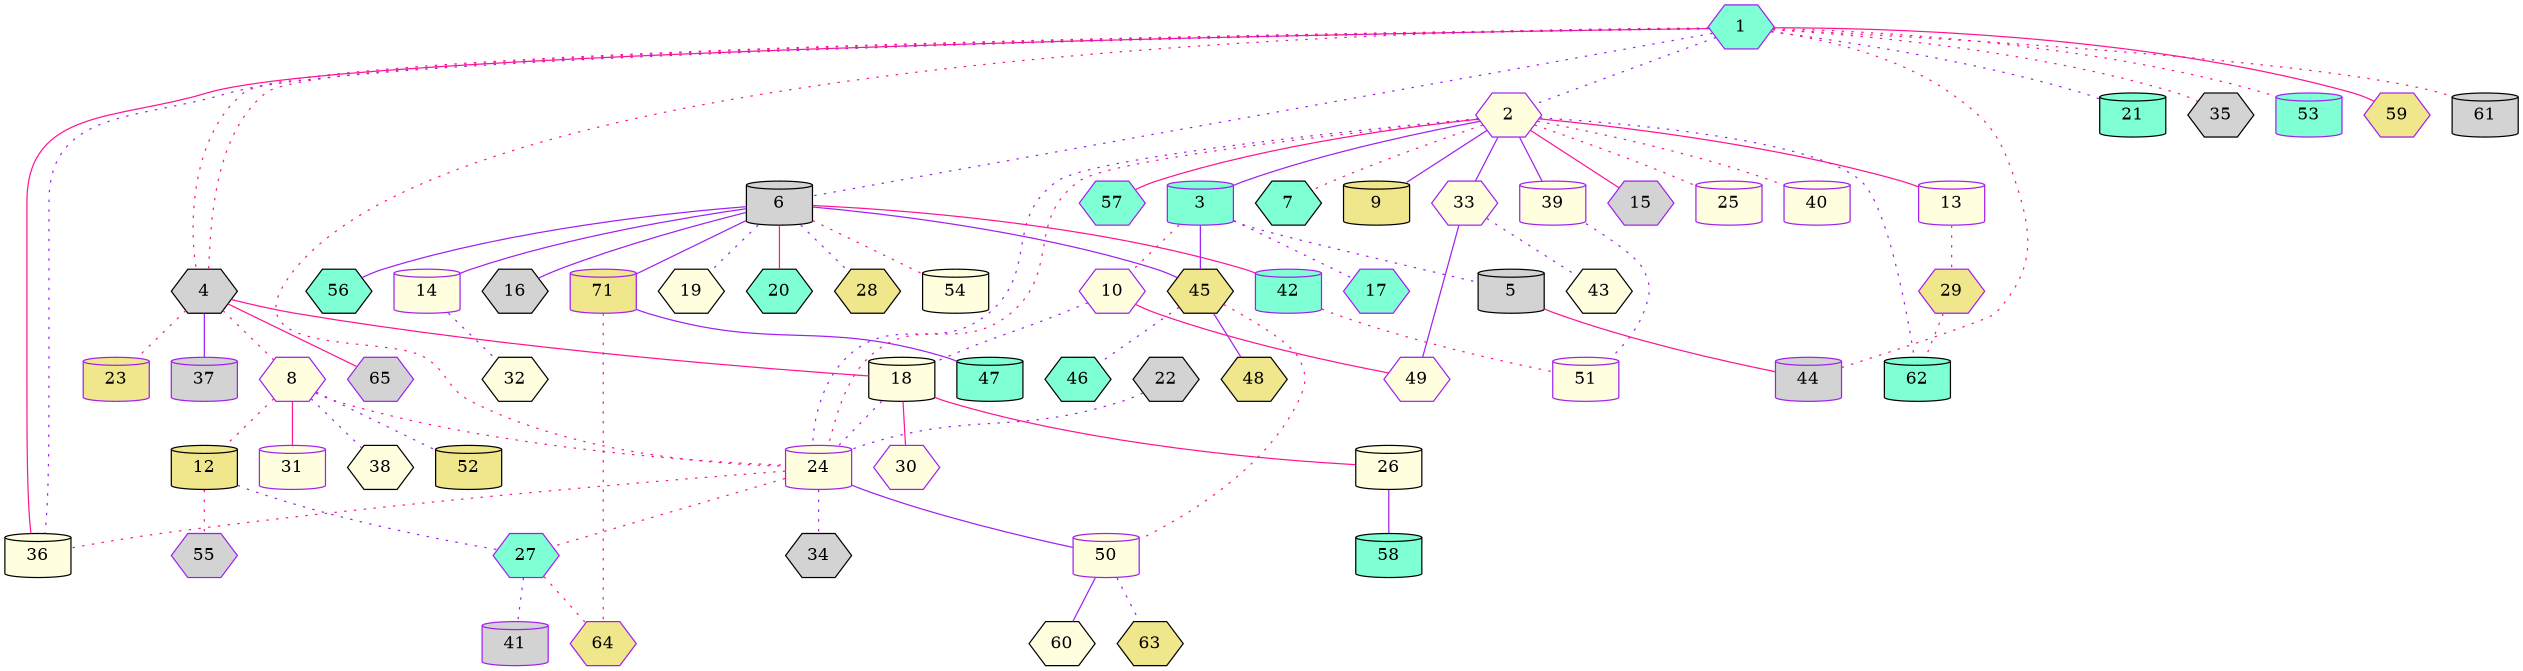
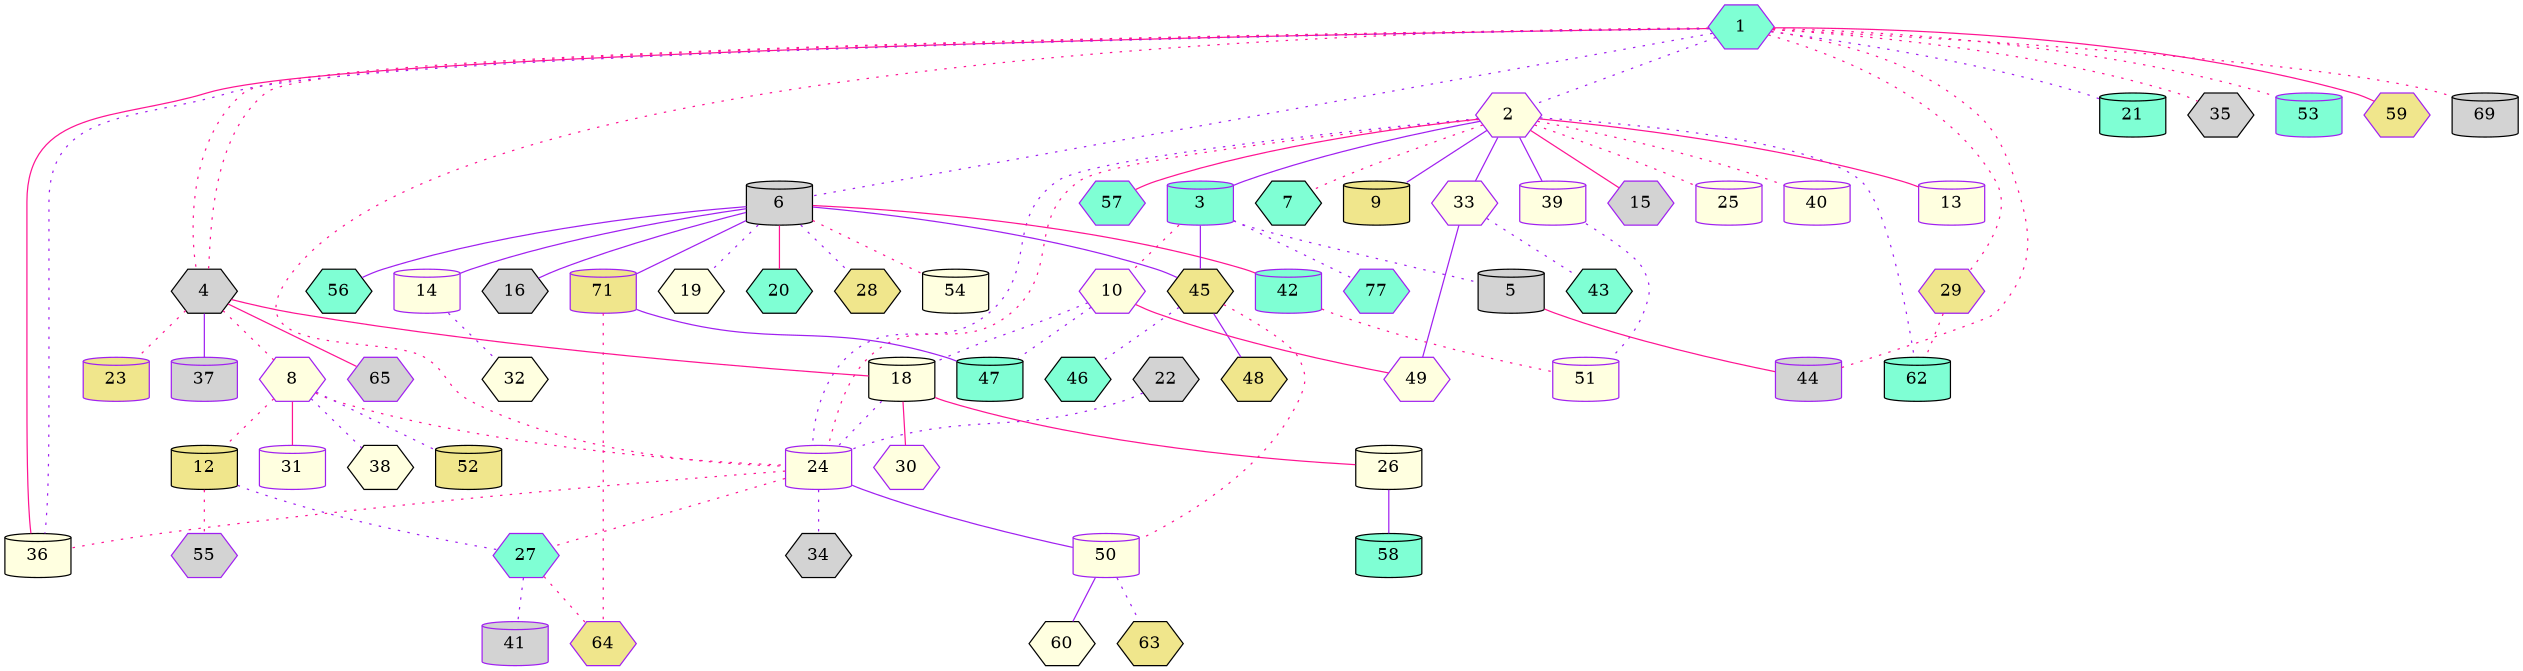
node "61": label "61" -> "69"
edge "13" -- "29": now "1" -- "29"
node "17": label "17" -> "77"
node "43": fillcolor lightyellow -> aquamarine
edge "10" -- "47": added
